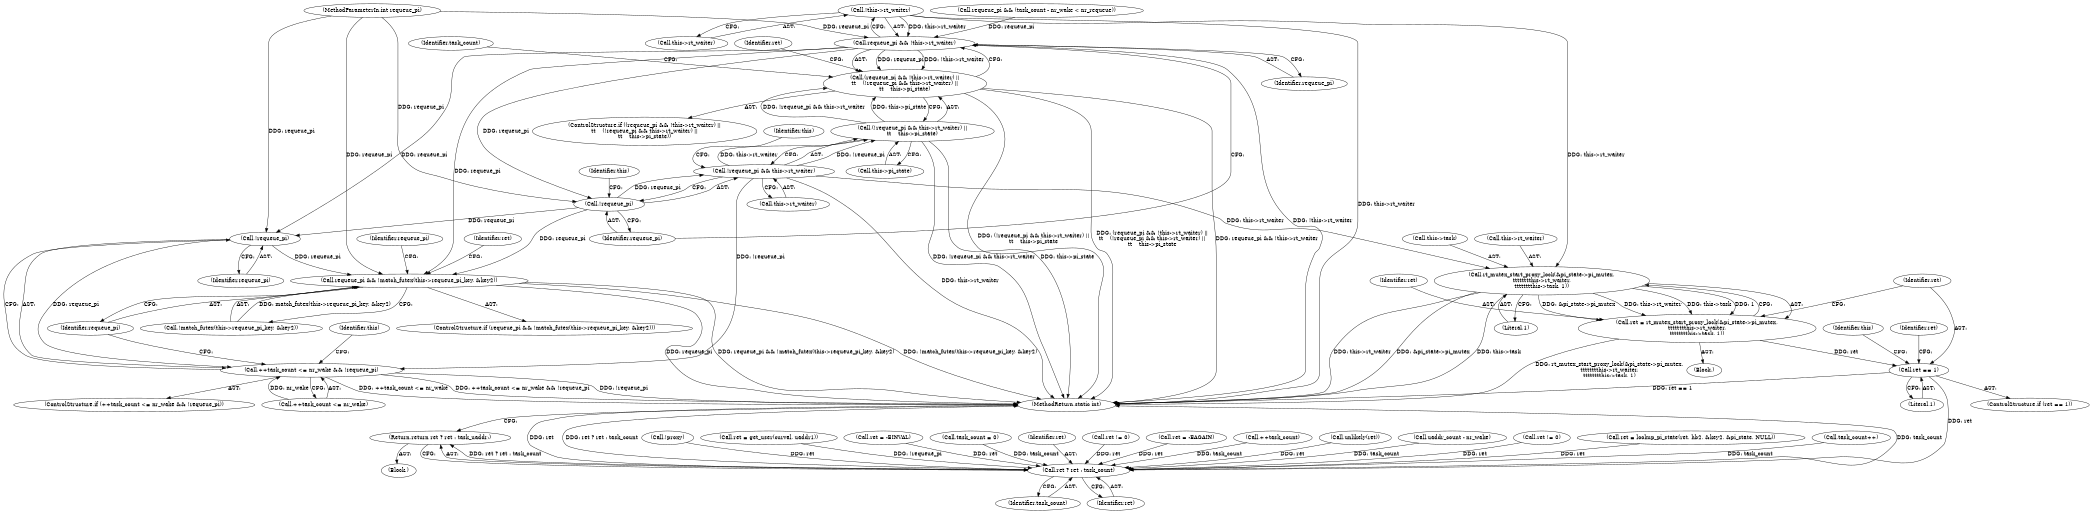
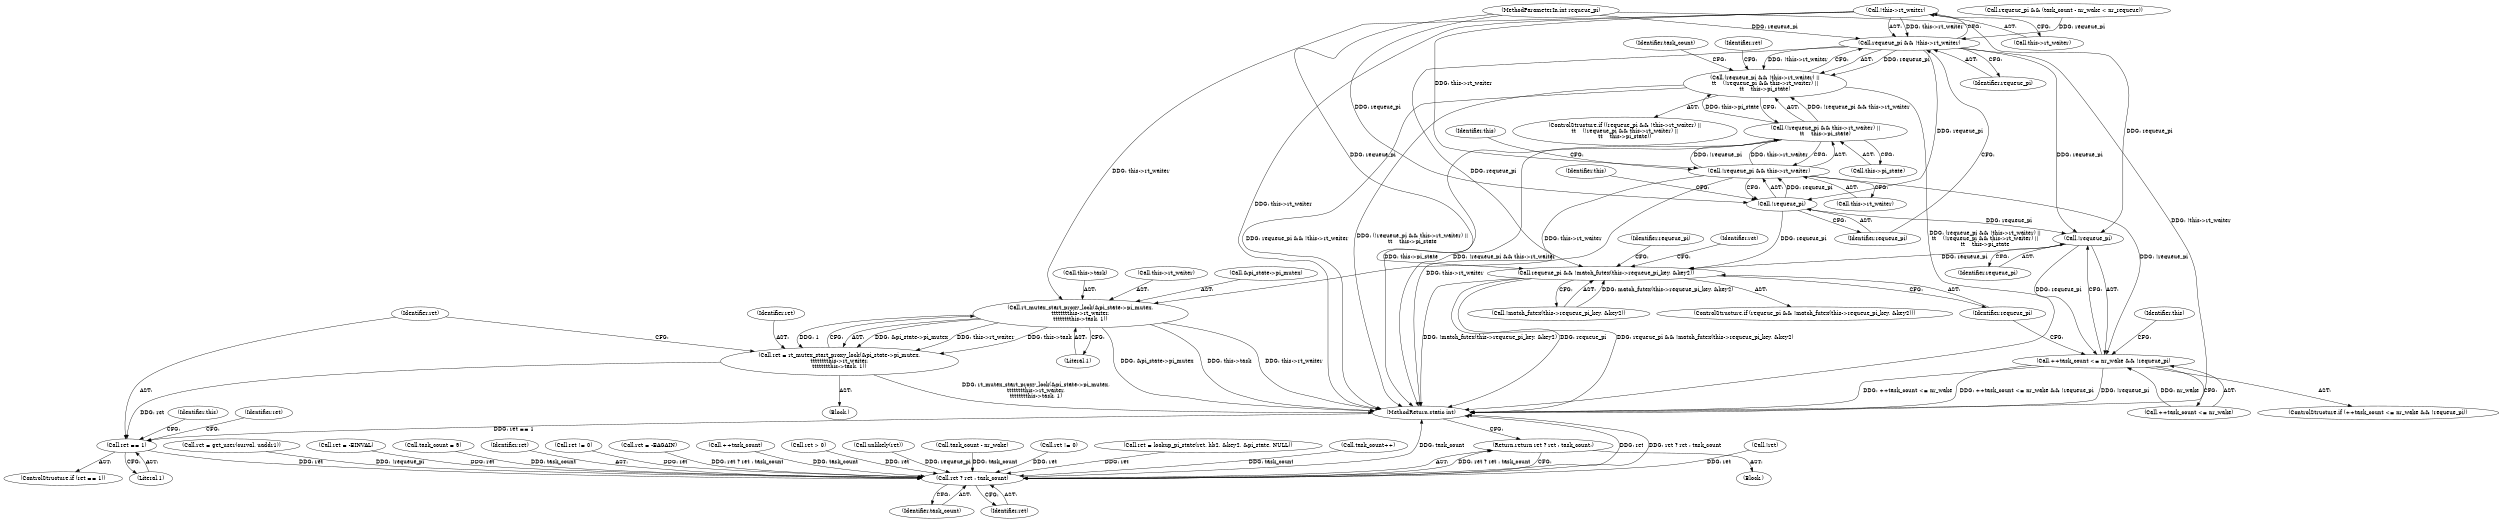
edge "(Call,!this->rt_waiter)" -> "(Call,!requeue_pi && this->rt_waiter)": added, label "DDG: this->rt_waiter"
node "(Call,&pi_state->pi_mutex)": added
edge "(Call,ret == 1)" -> "(MethodReturn,static int)": reversed
node "(Return,return ret ? ret : task_uaddr;)": label "(Return,return ret ? ret : task_uaddr;)" -> "(Return,return ret ? ret : task_count;)"
node "(Call,!proxy)": label "(Call,!proxy)" -> "(Call,!ret)"
node "(Call,task_count = 0)": label "(Call,task_count = 0)" -> "(Call,task_count = 9)"
node "(Call,uaddr_count - nr_wake)": label "(Call,uaddr_count - nr_wake)" -> "(Call,task_count - nr_wake)"
node "(Call,ret > 0)": added
edge "(Call,ret = -EAGAIN)" -> "(Call,ret ? ret : task_count)": label "DDG: ret" -> "DDG: ret ? ret : task_count"
edge "(Call,unlikely(ret))" -> "(Call,ret ? ret : task_count)": label "DDG: ret" -> "DDG: requeue_pi"
